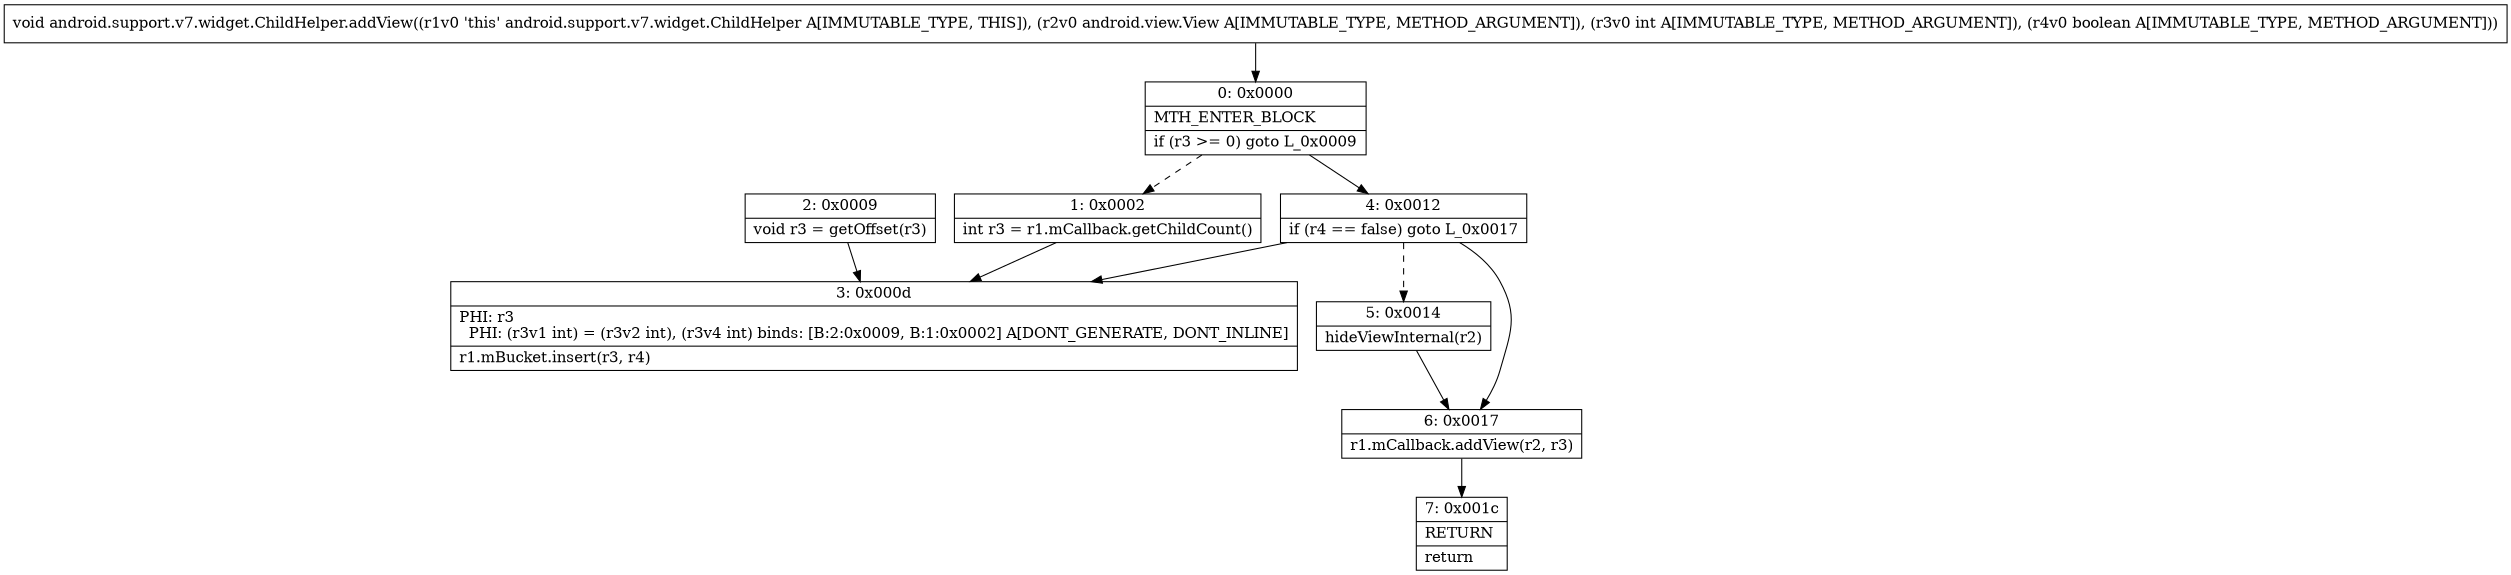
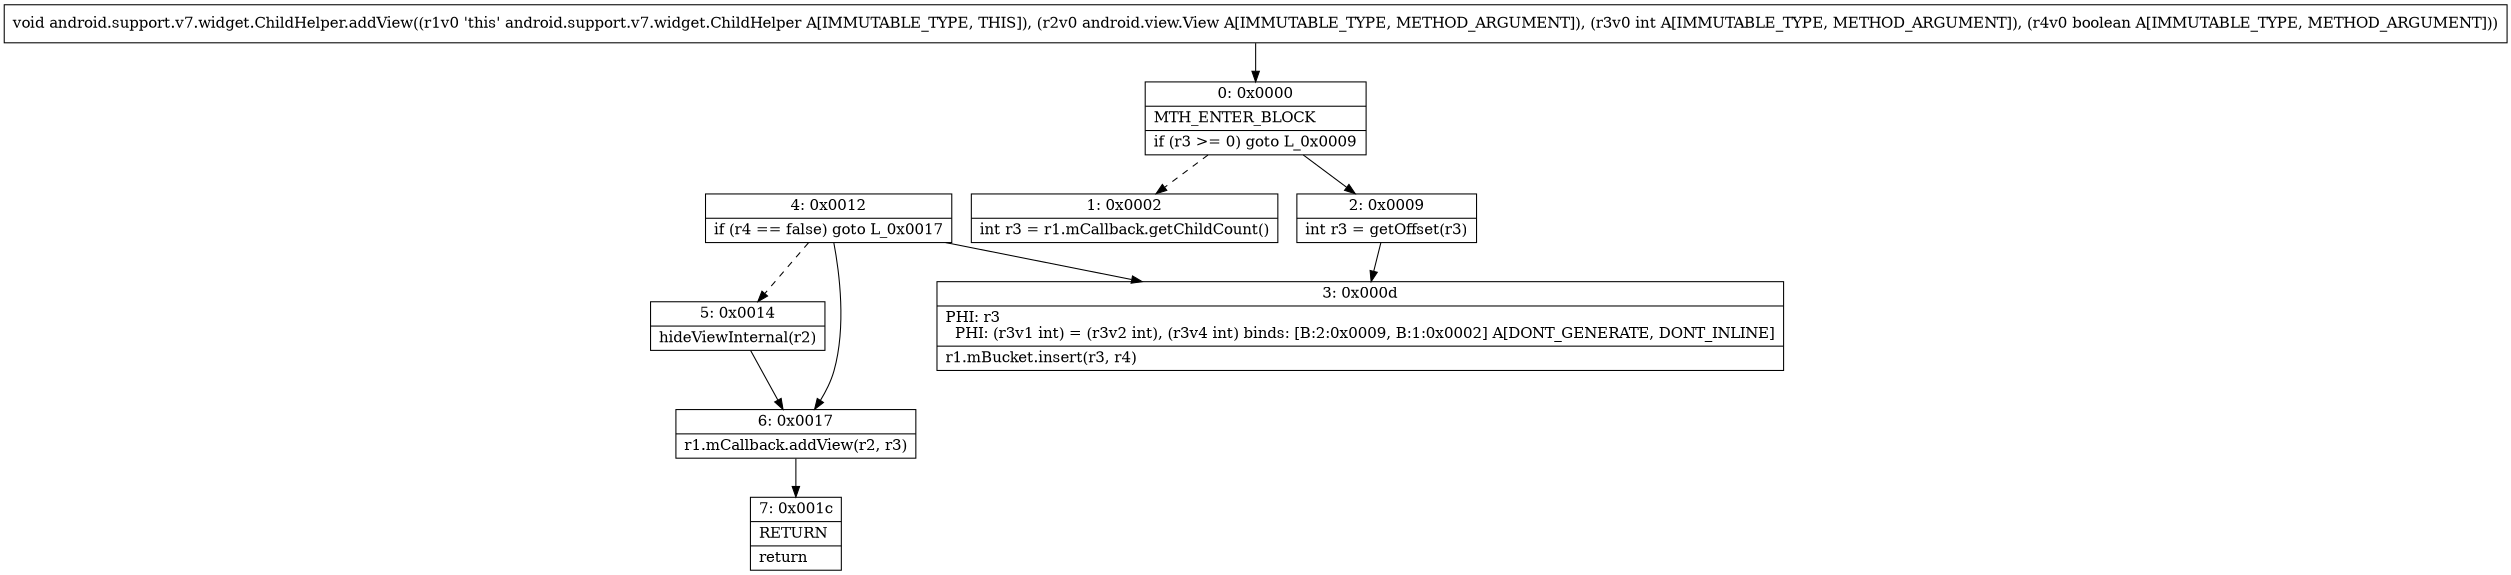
edge "0: 0x0000" -> "4: 0x0012": now "0: 0x0000" -> "2: 0x0009"
node "2: 0x0009": text "void r3 = getOffset(r3)" -> "int r3 = getOffset(r3)"
edge "1: 0x0002" -> "3: 0x000d": removed
